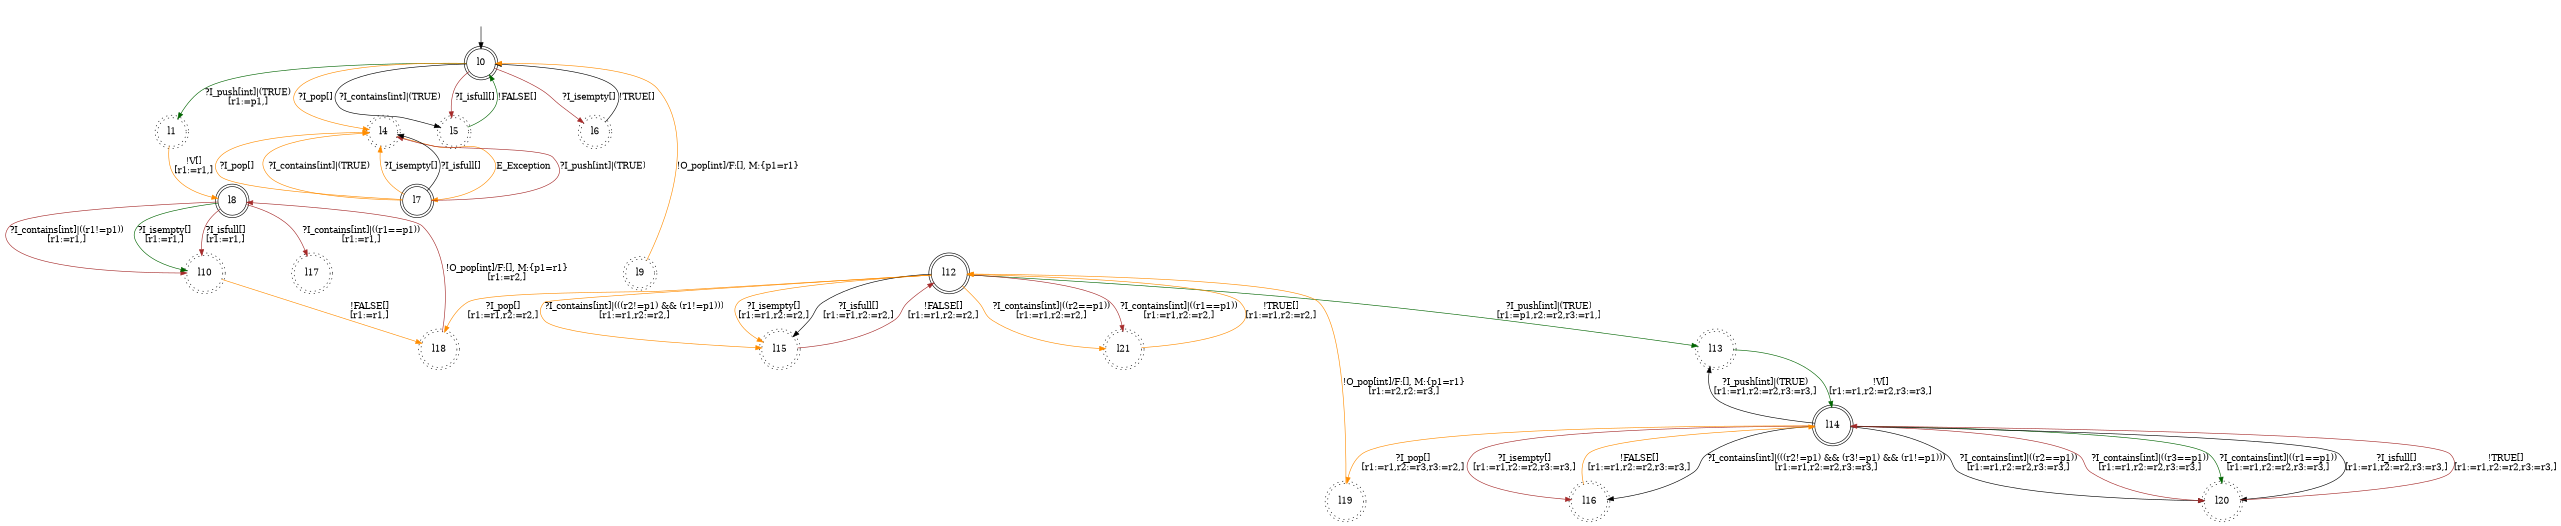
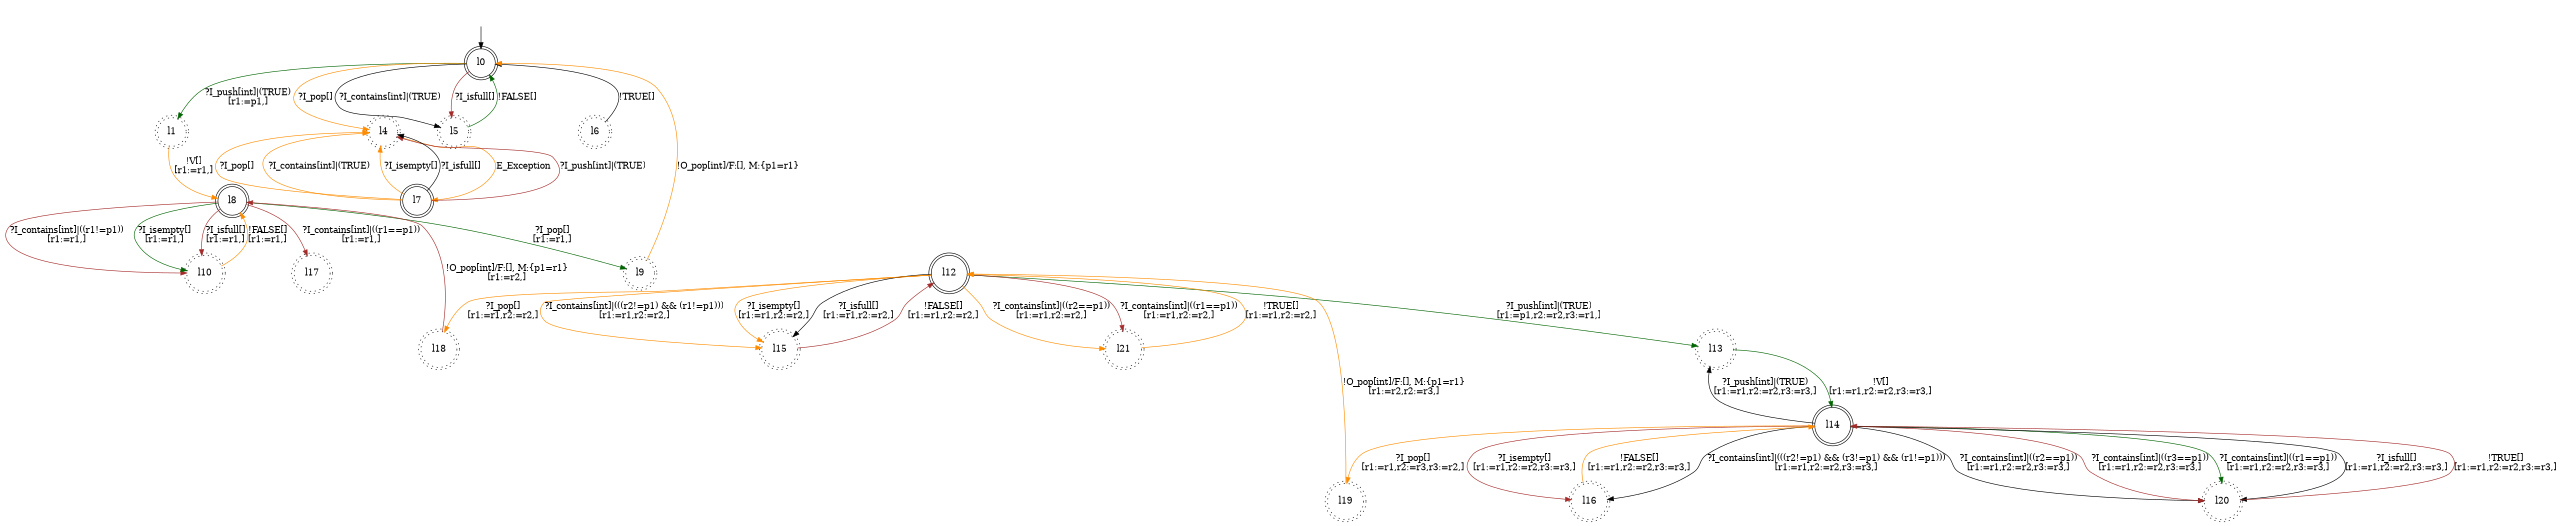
edge "l0" -> "l6": removed, label "?I_isempty[]"
edge "l8" -> "l9": added, label "?I_pop[] [r1:=r1,]"
edge "l10" -> "l18": now "l10" -> "l8"
